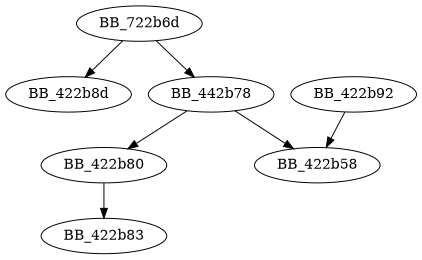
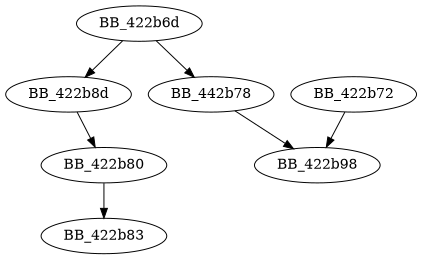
node "BB_722b6d": label "BB_722b6d" -> "BB_422b6d"
node "BB_422b92": label "BB_422b92" -> "BB_422b72"
edge "BB_442b78" -> "BB_422b80": now "BB_422b8d" -> "BB_422b80"
node "BB_422b58": label "BB_422b58" -> "BB_422b98"
